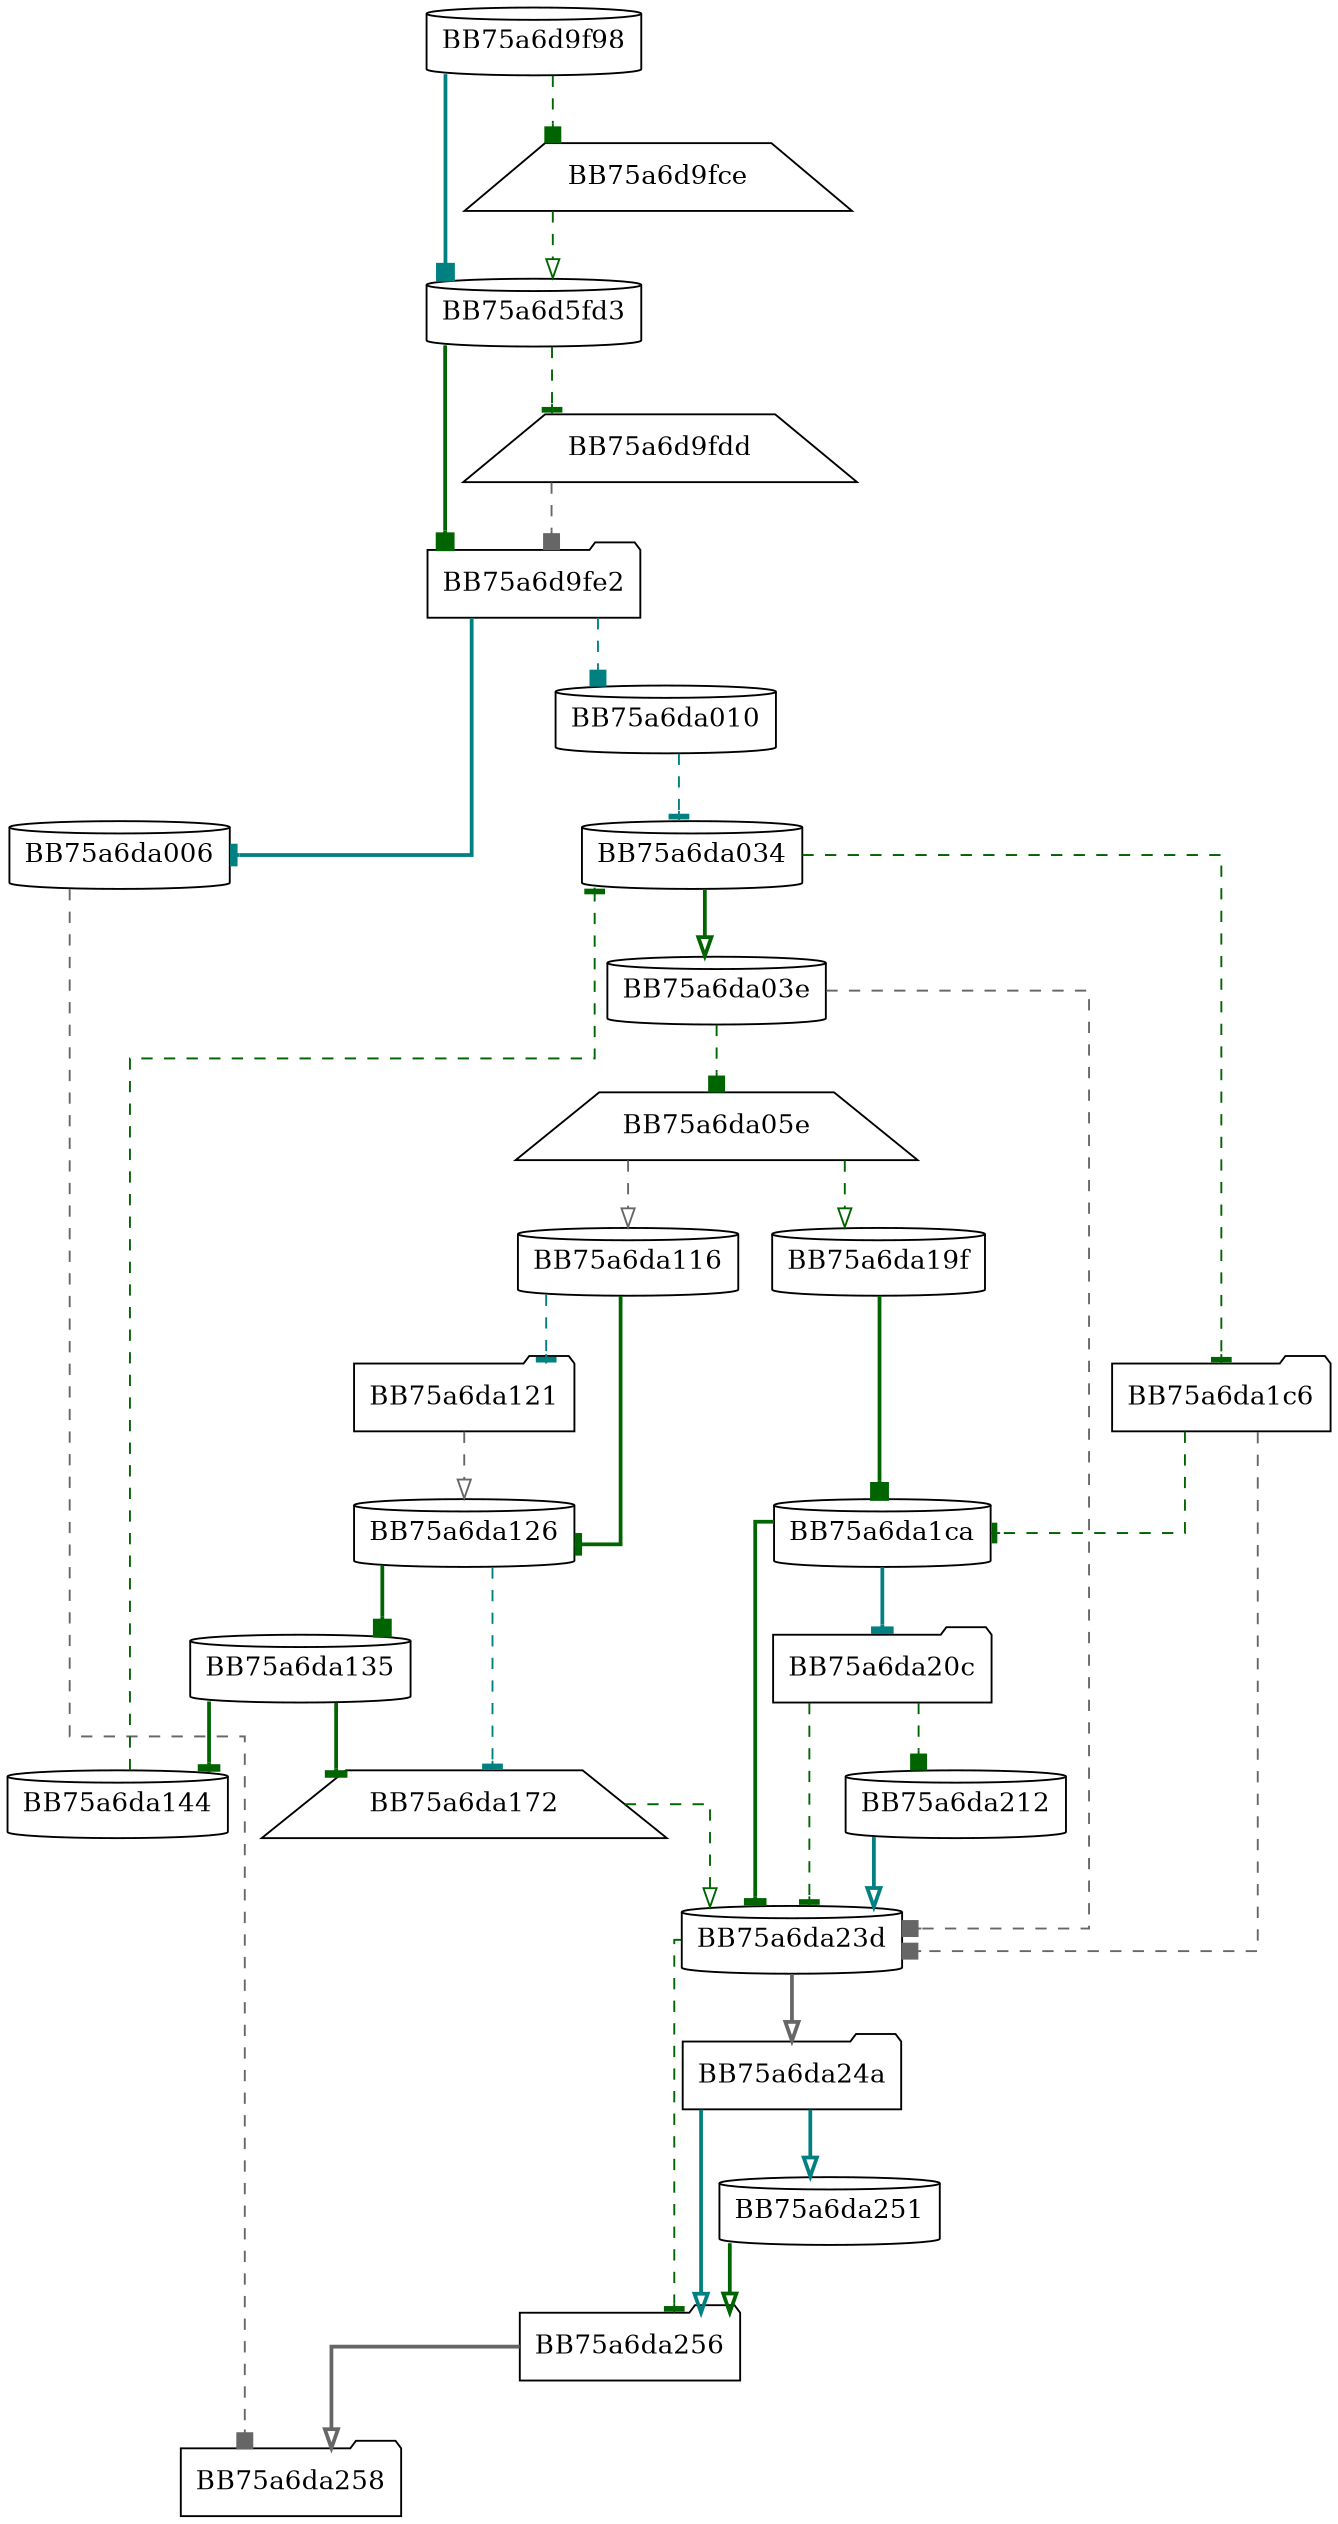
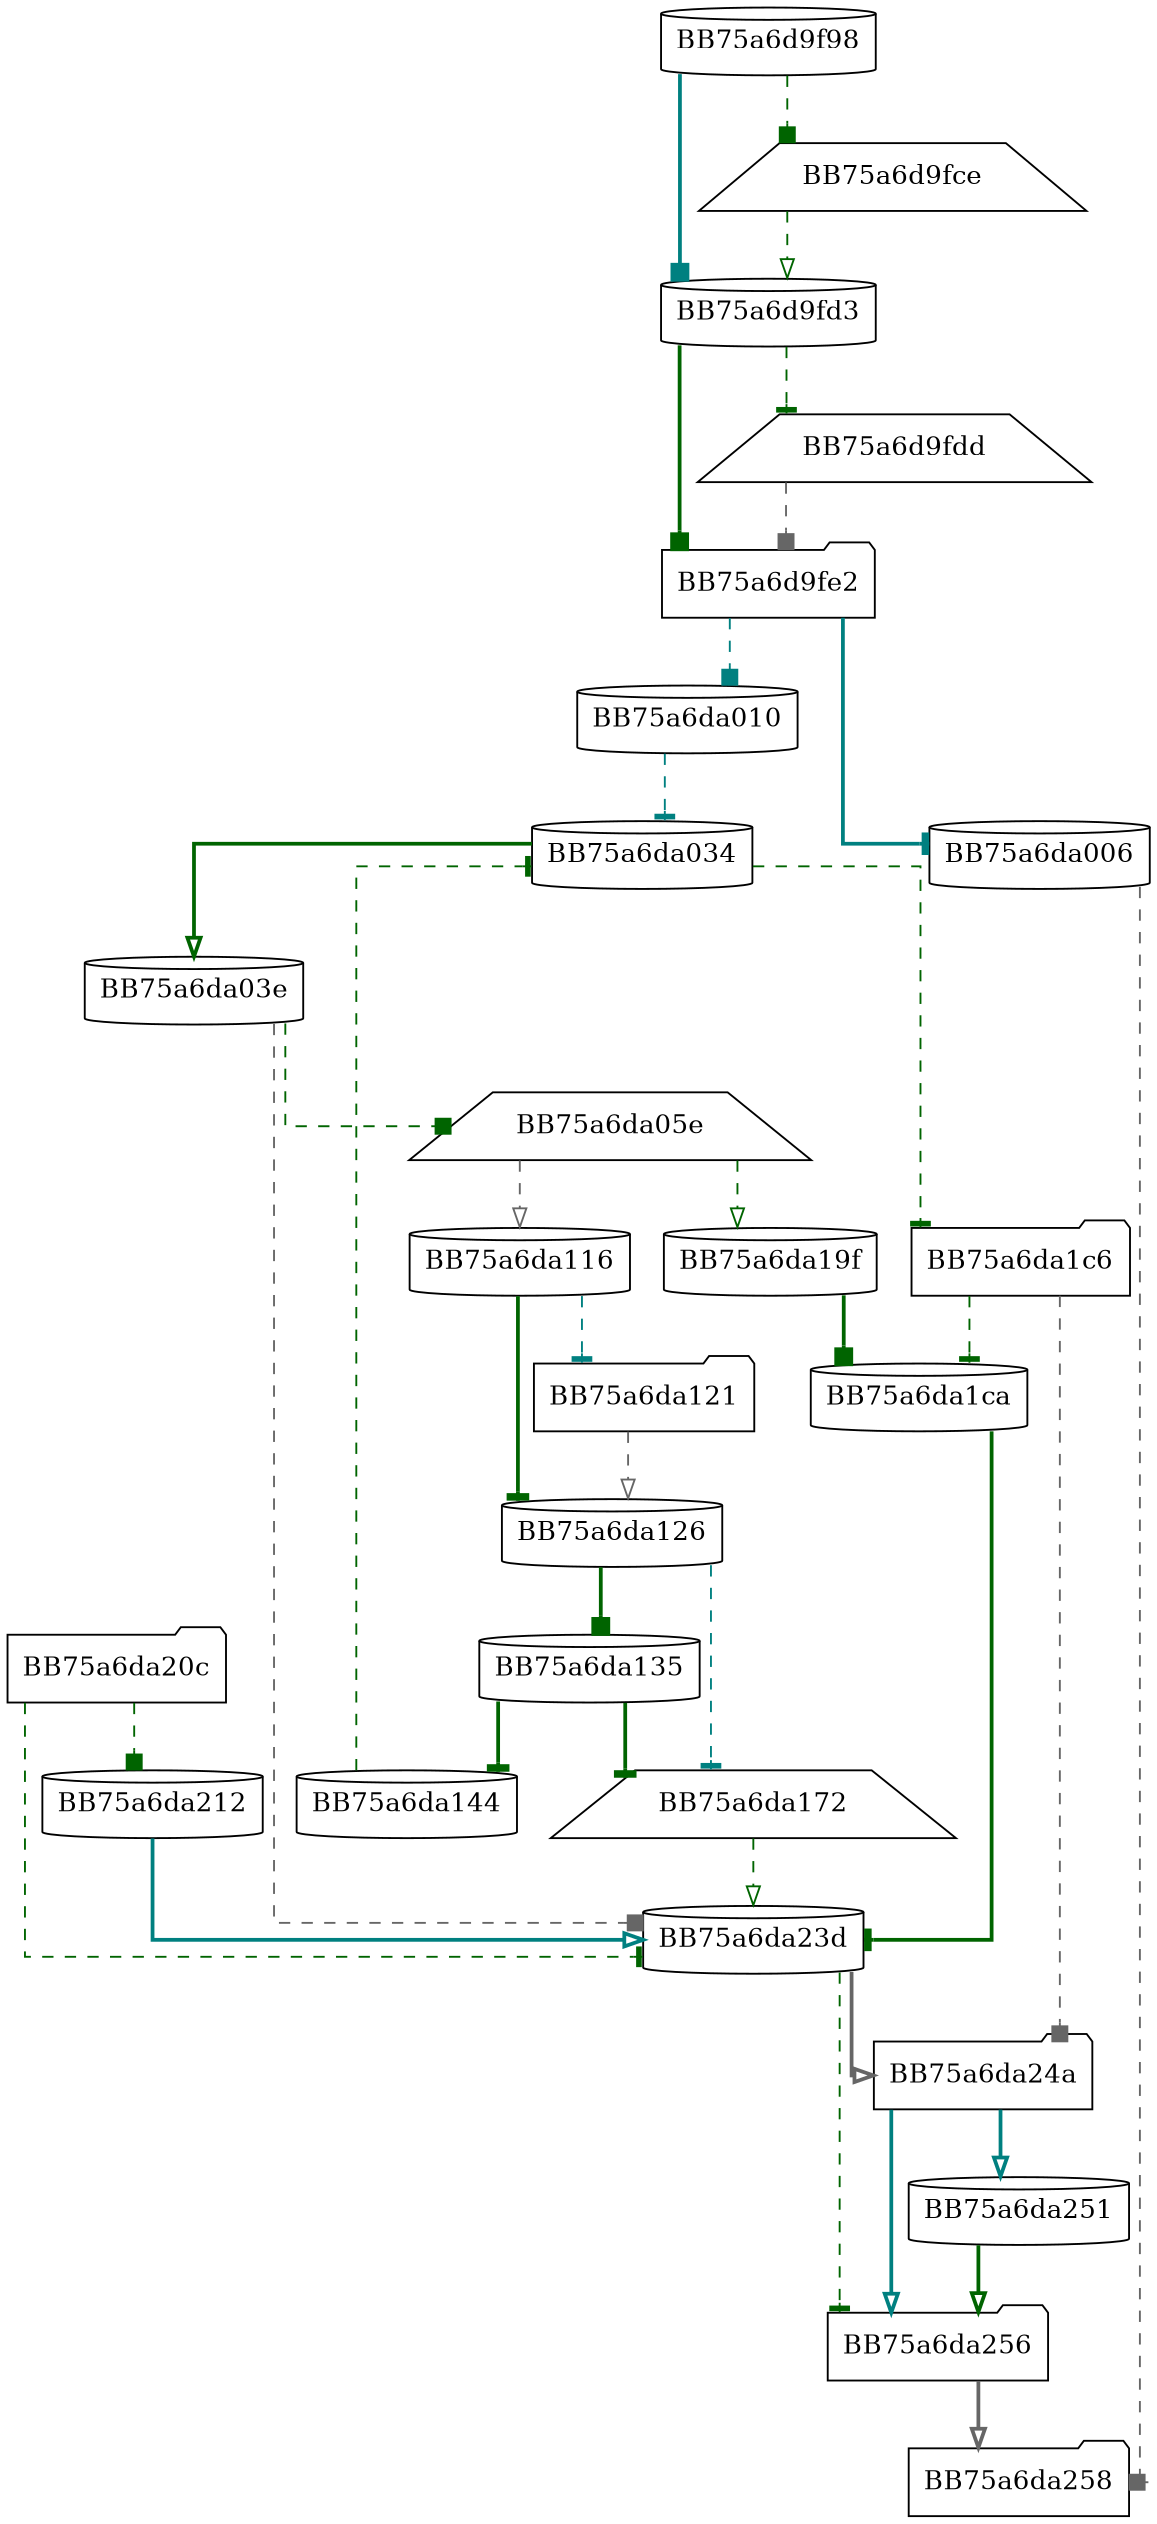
node "BB75a6d5fd3": label "BB75a6d5fd3" -> "BB75a6d9fd3"
edge "BB75a6da1ca" -> "BB75a6da20c": removed
edge "BB75a6da1c6" -> "BB75a6da23d": now "BB75a6da1c6" -> "BB75a6da24a"
